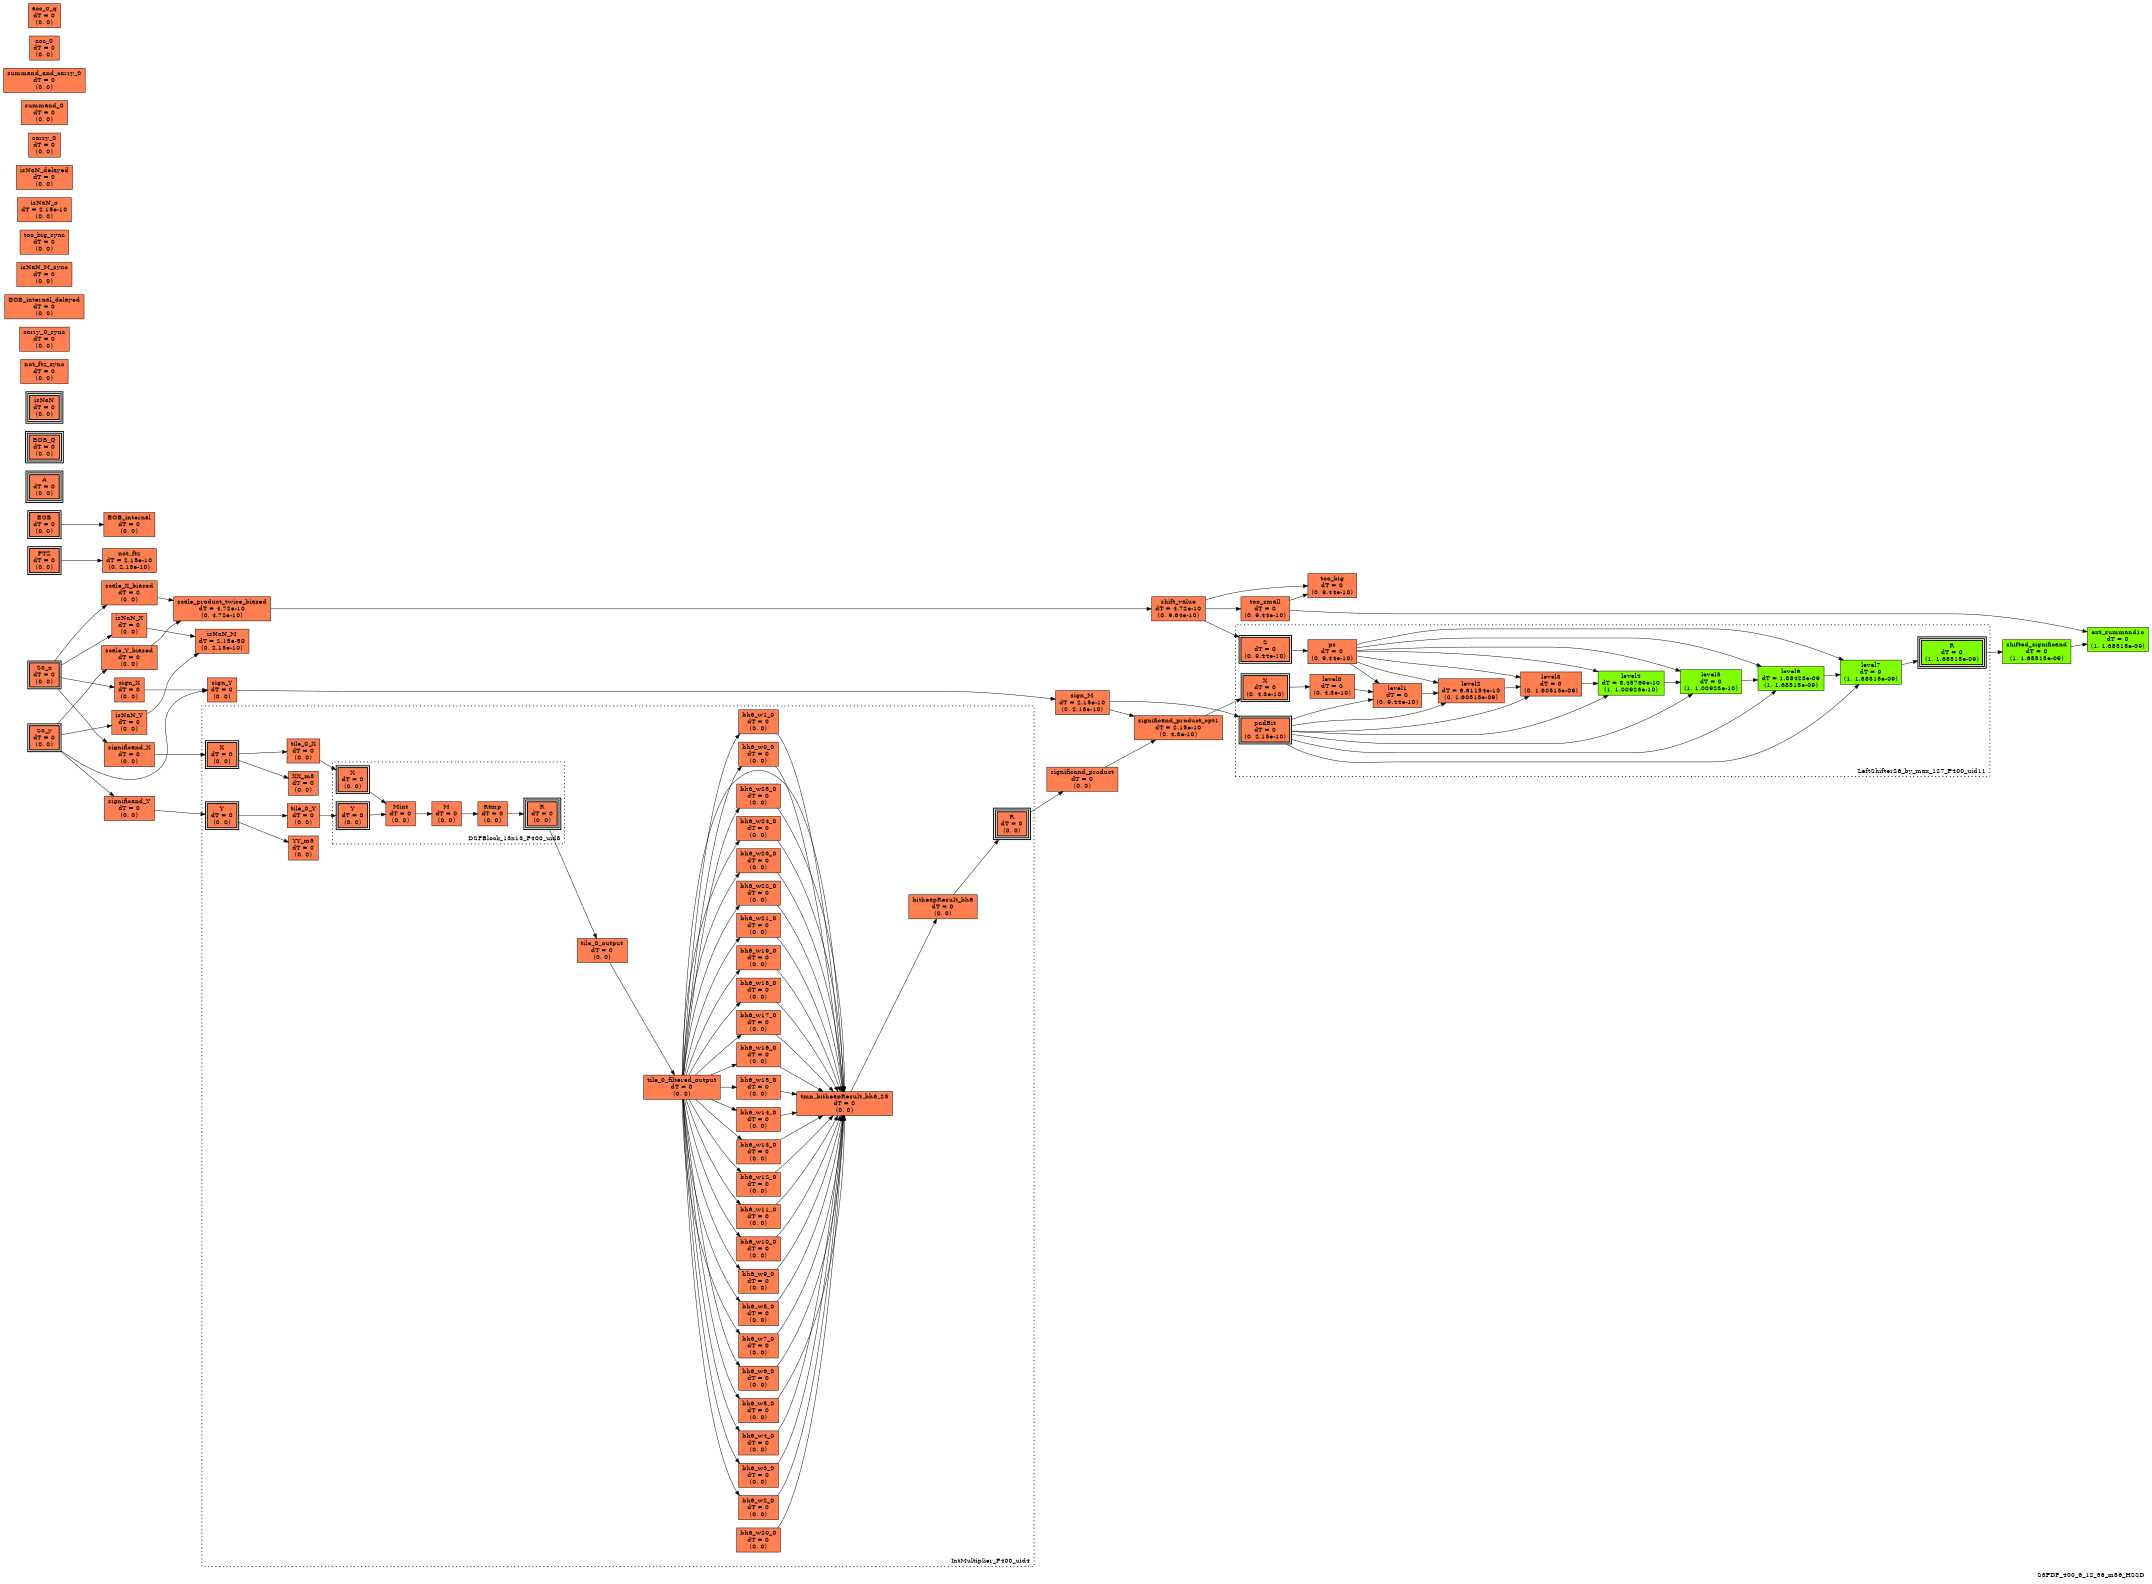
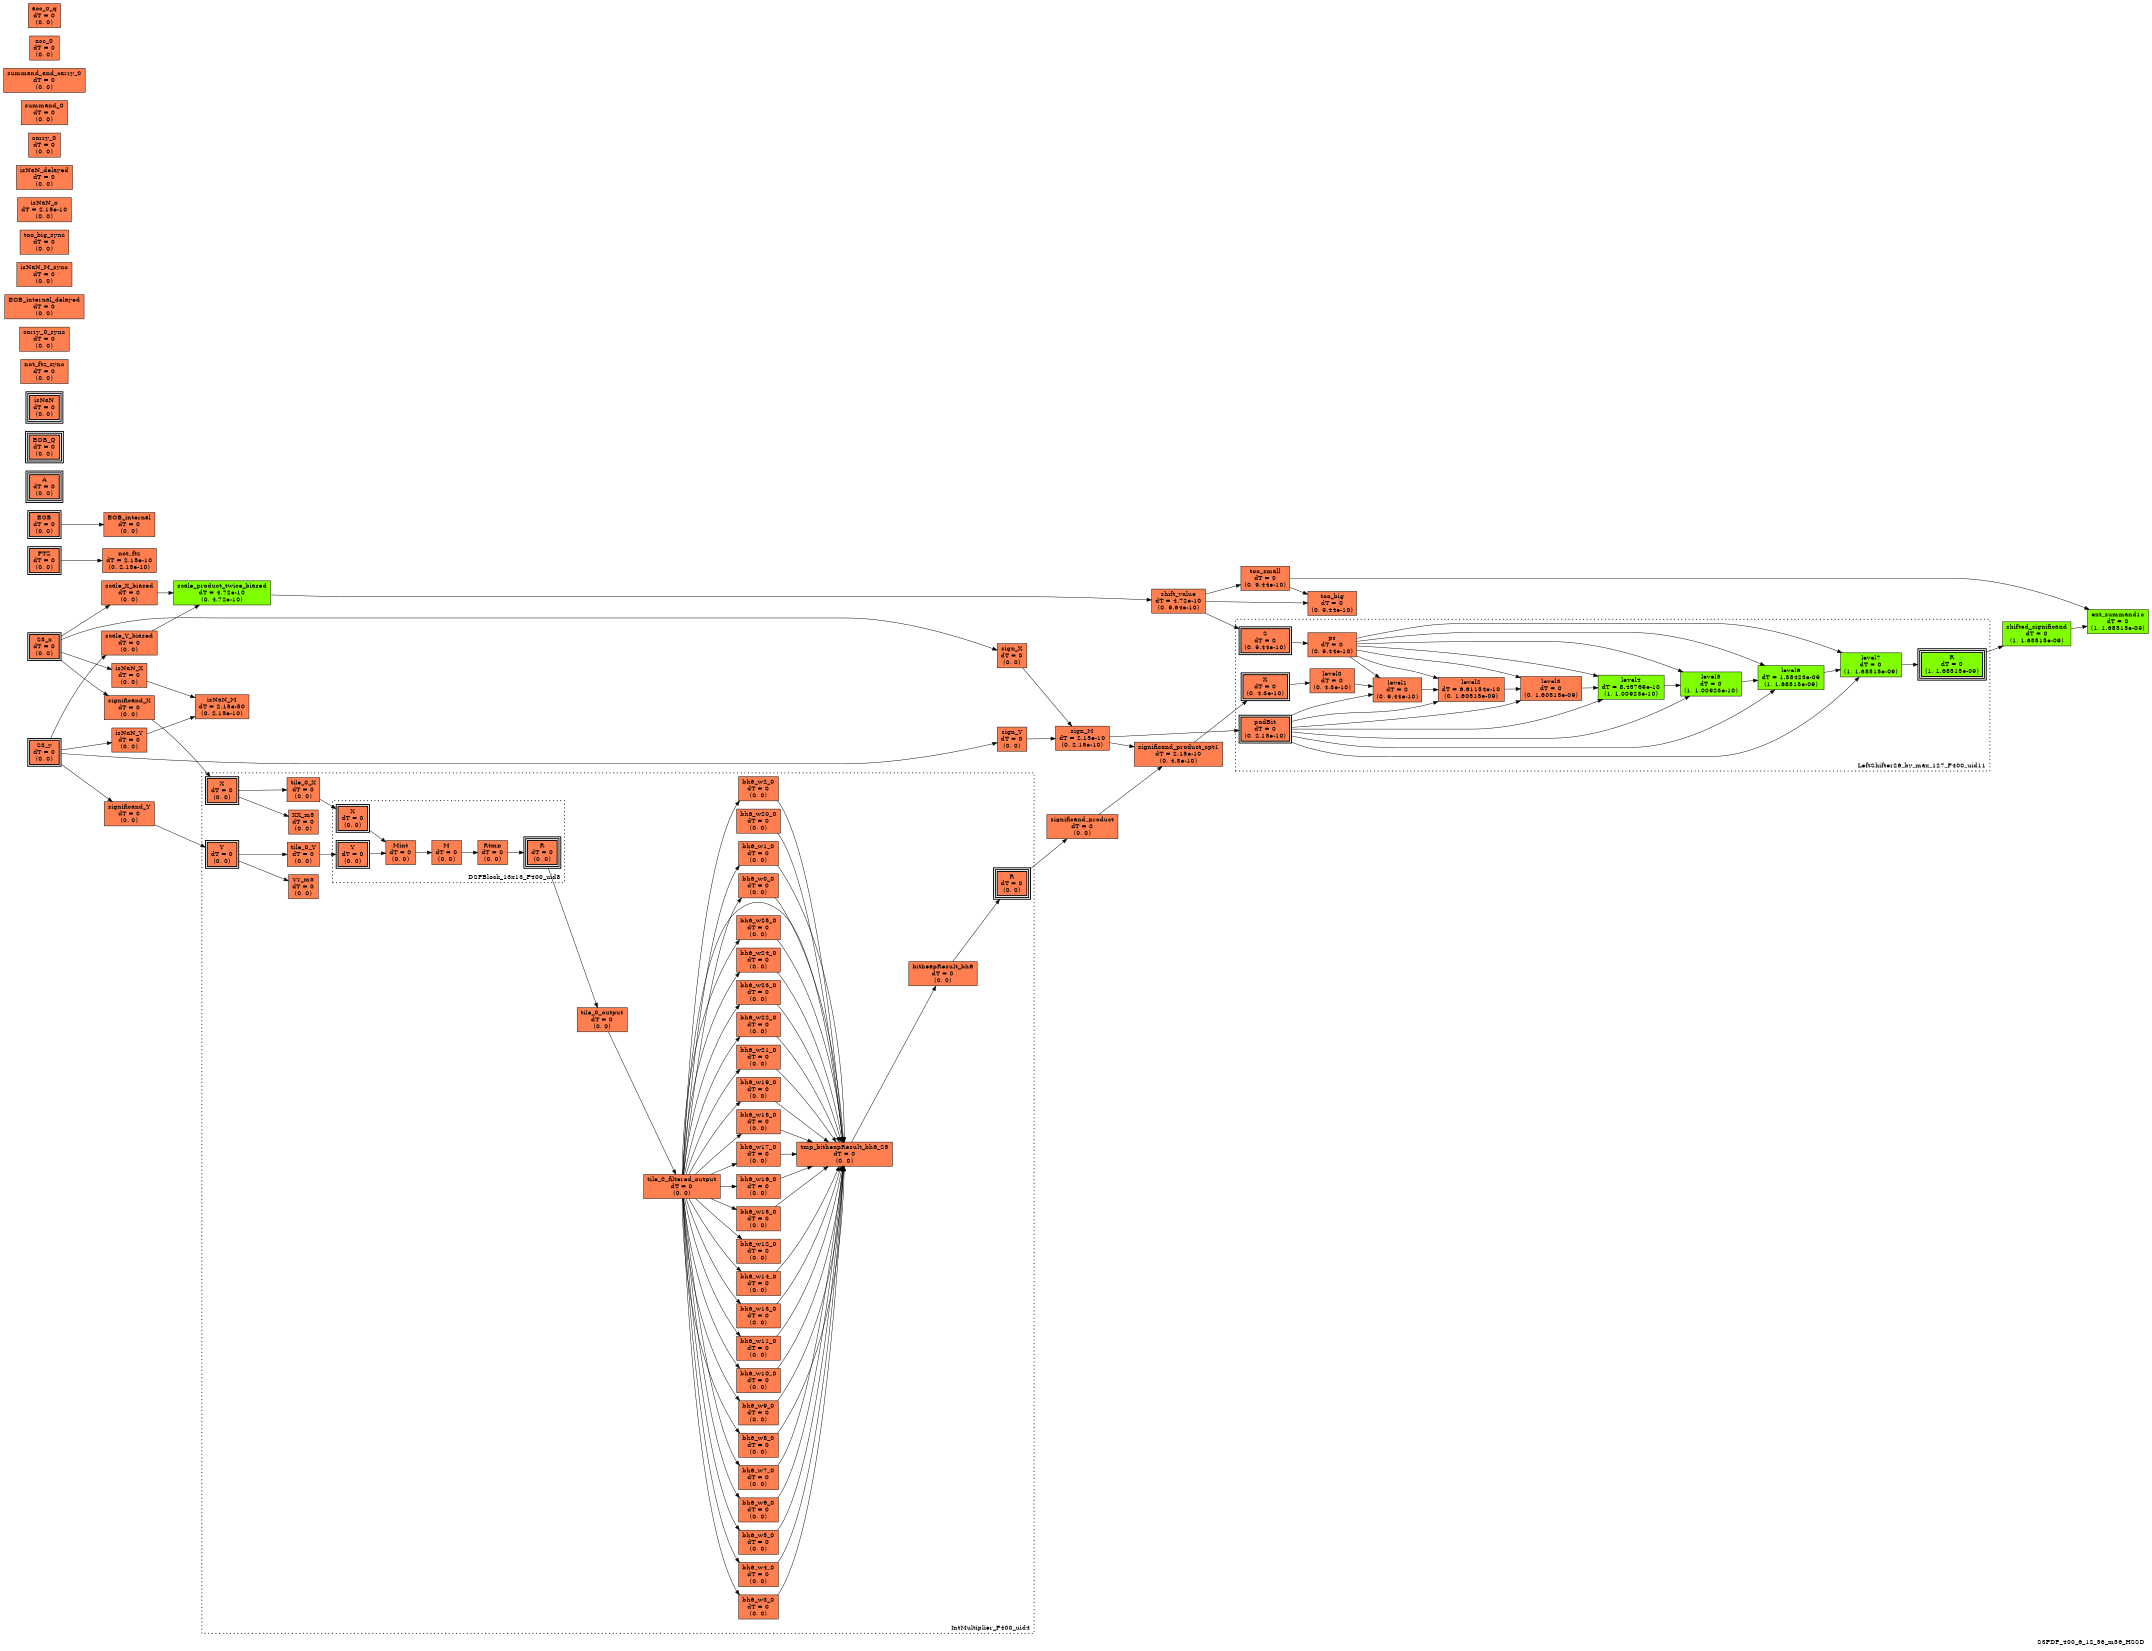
node "scale_product_twice_biased dT = 4.72e-10 (0, 4.72e-10)": fillcolor coral -> chartreuse
edge "sign_X dT = 0 (0, 0)" -> "sign_Y dT = 0 (0, 0)": now "sign_X dT = 0 (0, 0)" -> "sign_M dT = 2.15e-10 (0, 2.15e-10)"
edge "bh6_w12_0 dT = 0 (0, 0)" -> "tmp_bitheapResult_bh6_25 dT = 0 (0, 0)": removed
